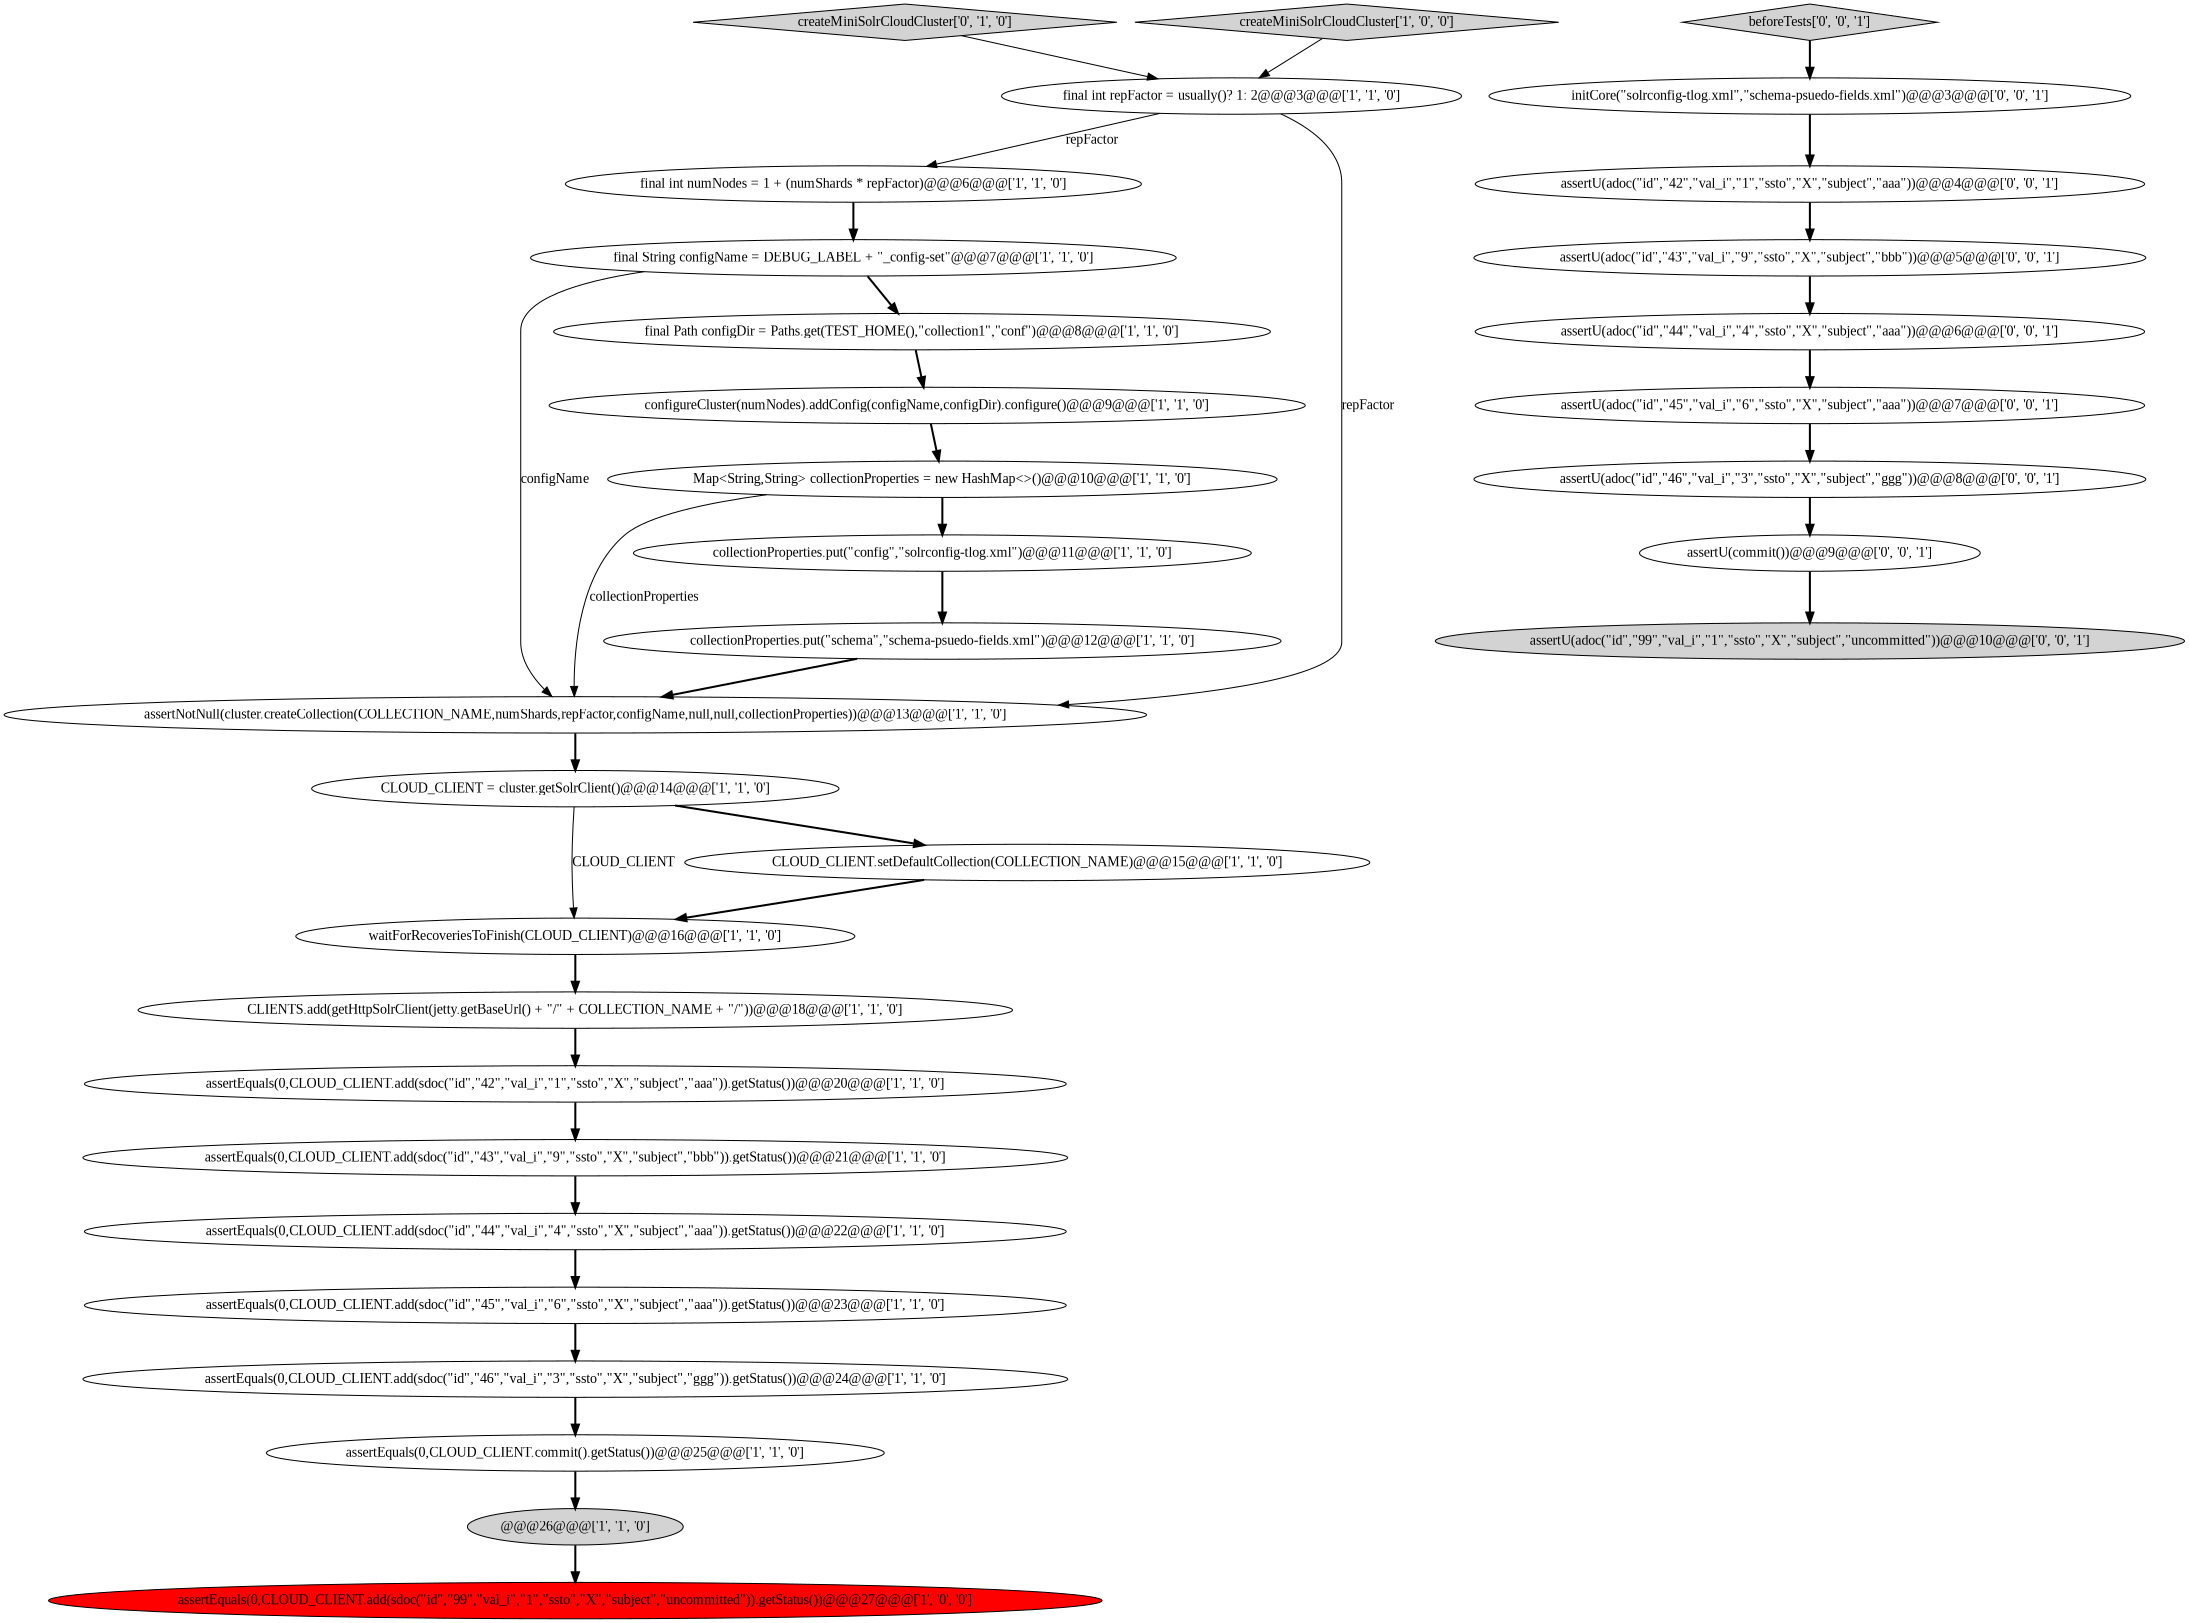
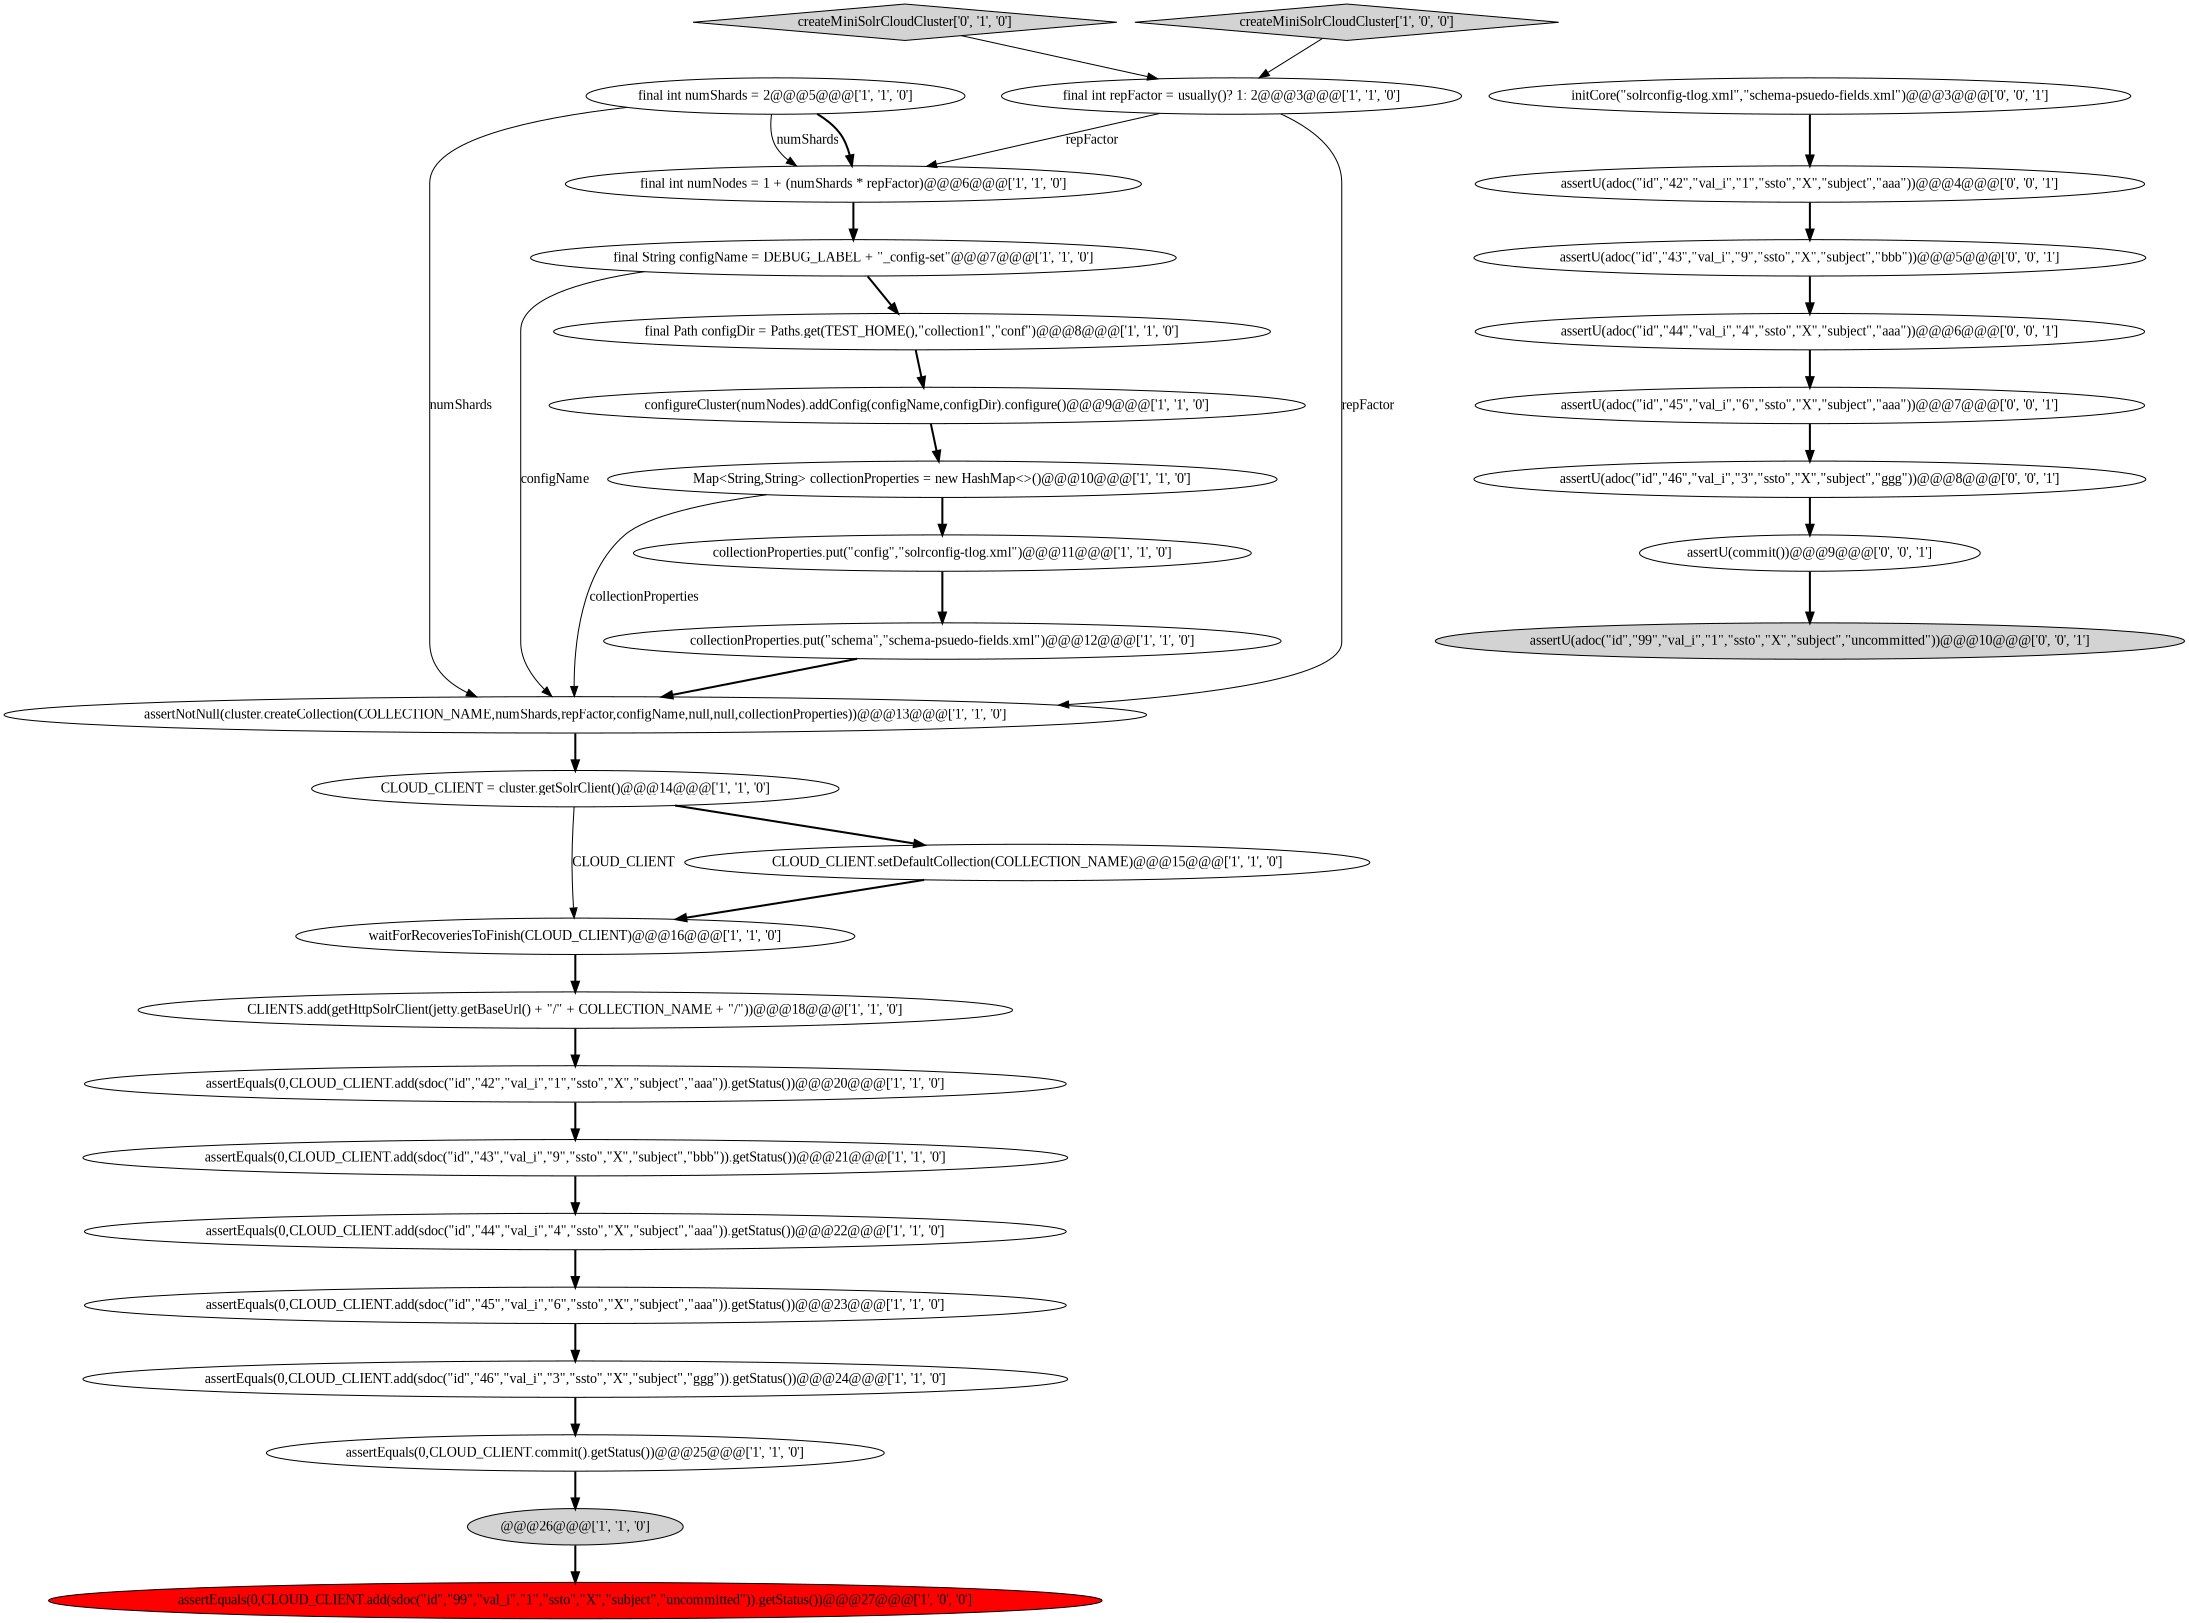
node "beforeTests['0', '0', '1']": removed
node "final int numShards = 2@@@5@@@['1', '1', '0']": added
